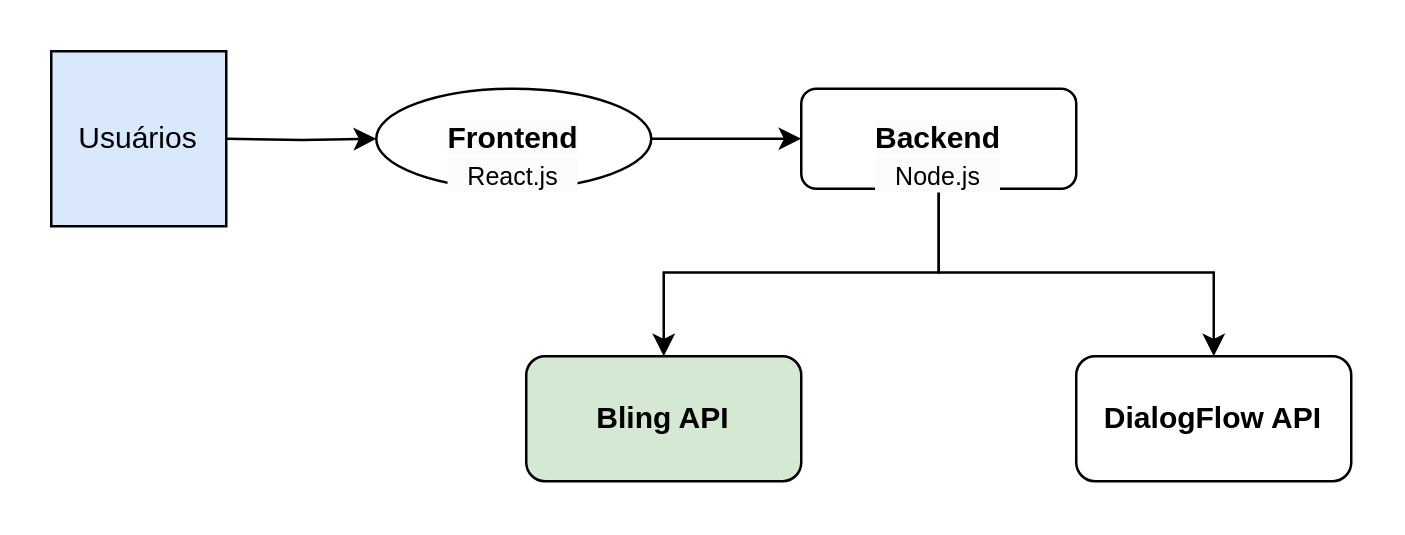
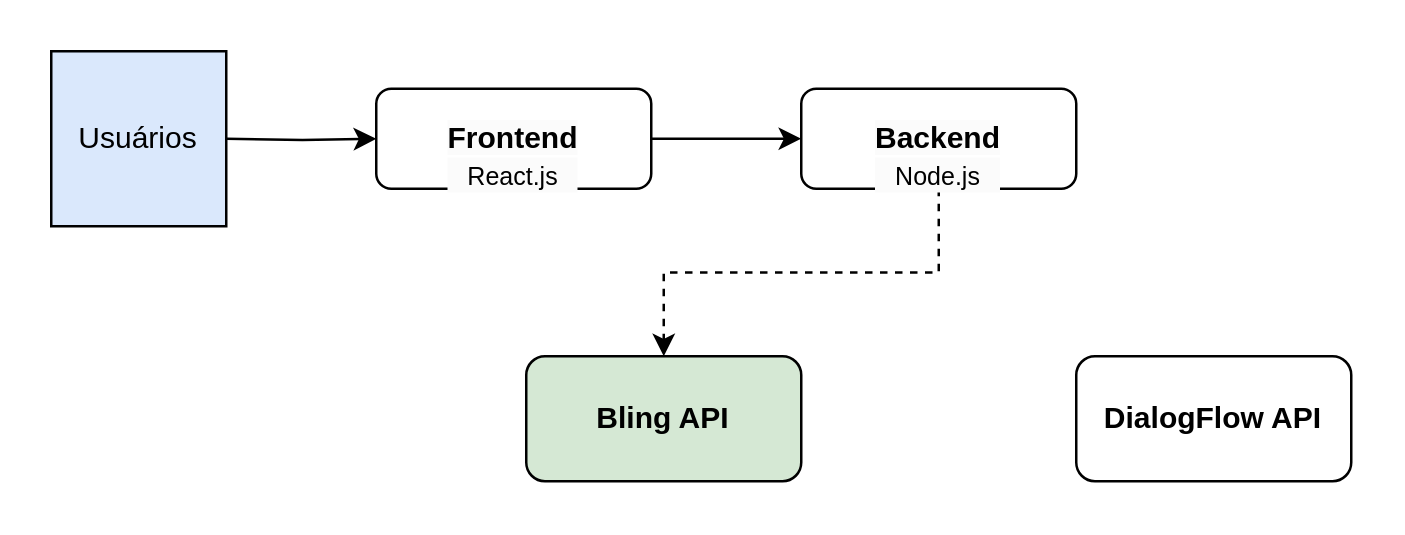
node "Frontend React.js": shape ellipse -> rounded rectangle
edge "Backend Node.js" -> "Bling API": style solid -> dashed
edge "Backend Node.js" -> "DialogFlow API": removed
